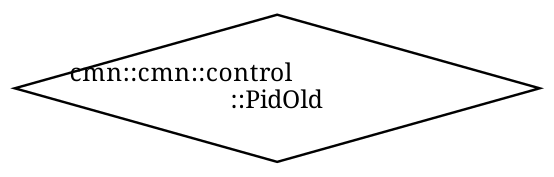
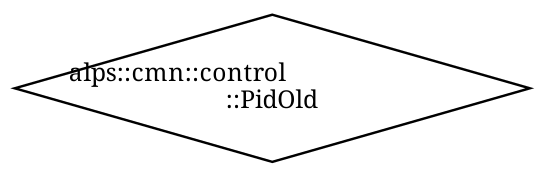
node "cmn::cmn::control ::PidOld": label "cmn::cmn::control ::PidOld" -> "alps::cmn::control ::PidOld"
